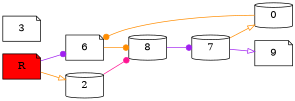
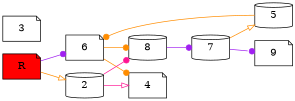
node "0": label "0" -> "5"
edge "7" -> "9": arrowhead onormal -> dot
node "4": added
